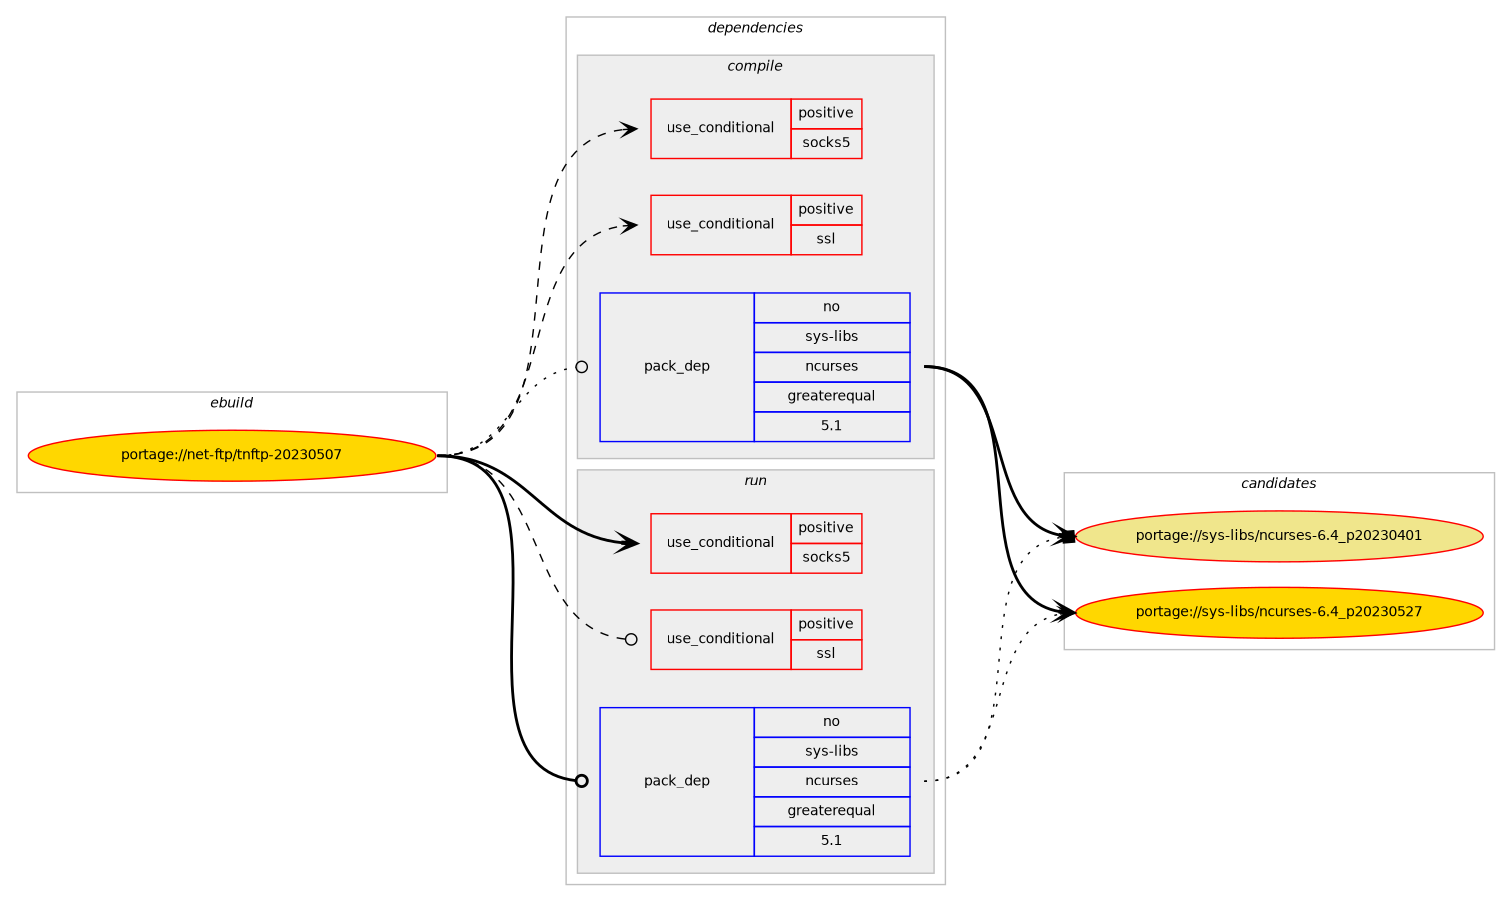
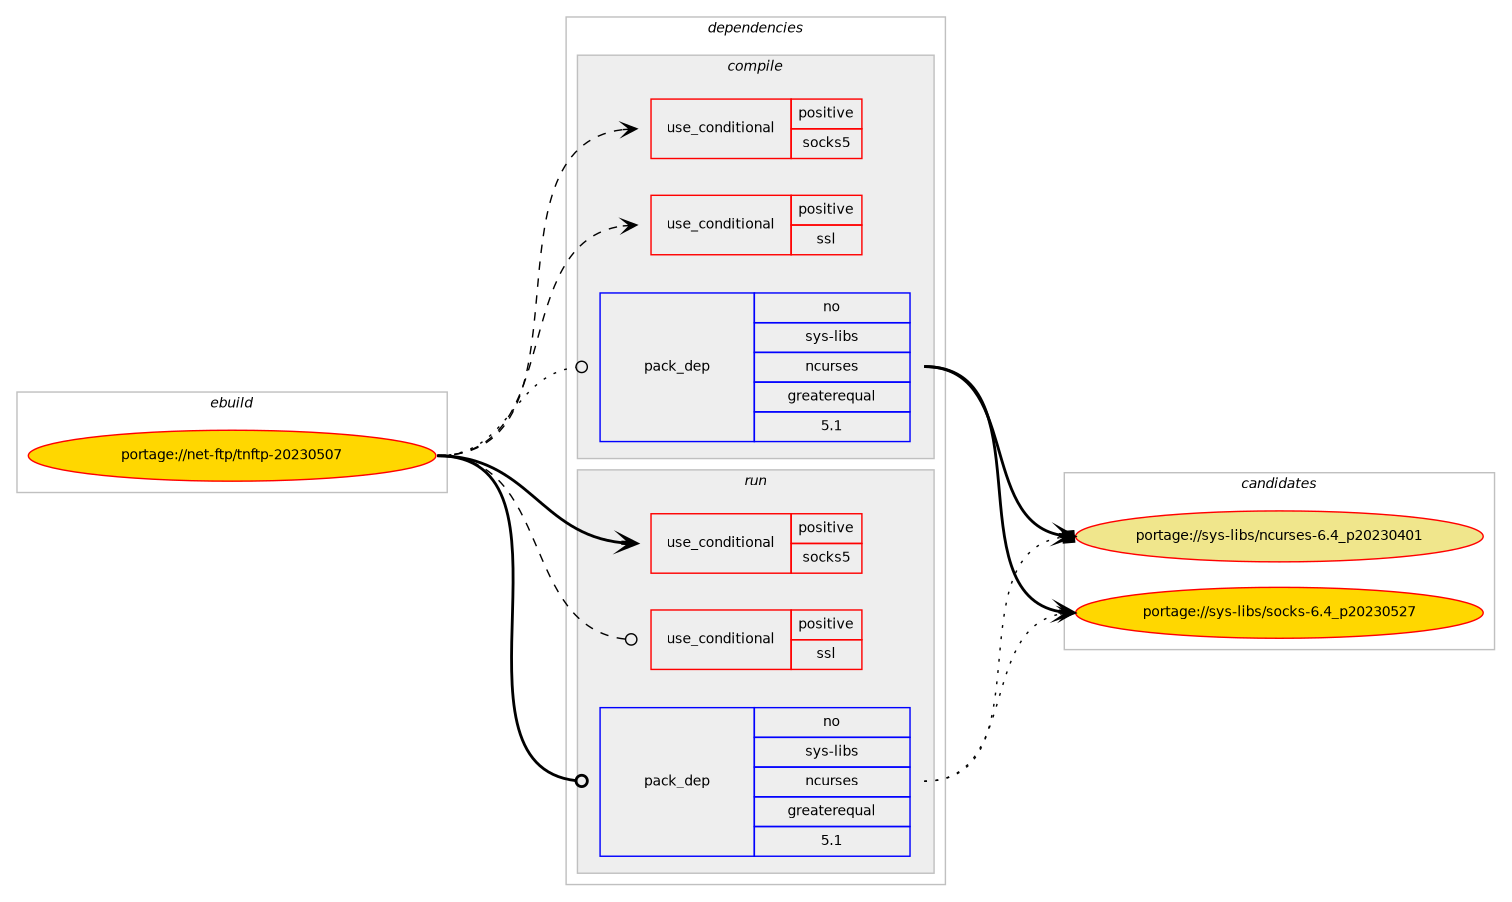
node "portage://sys-libs/ncurses-6.4_p20230527": label "portage://sys-libs/ncurses-6.4_p20230527" -> "portage://sys-libs/socks-6.4_p20230527"
